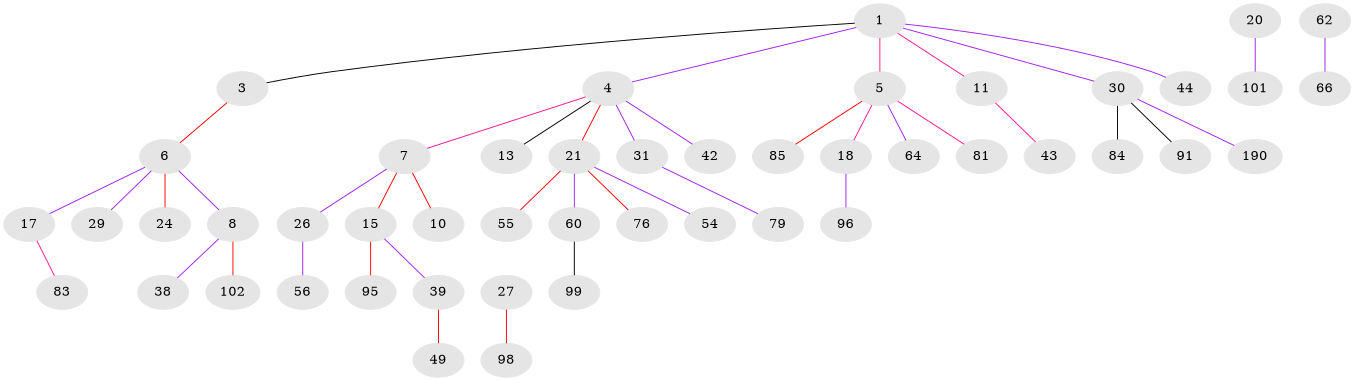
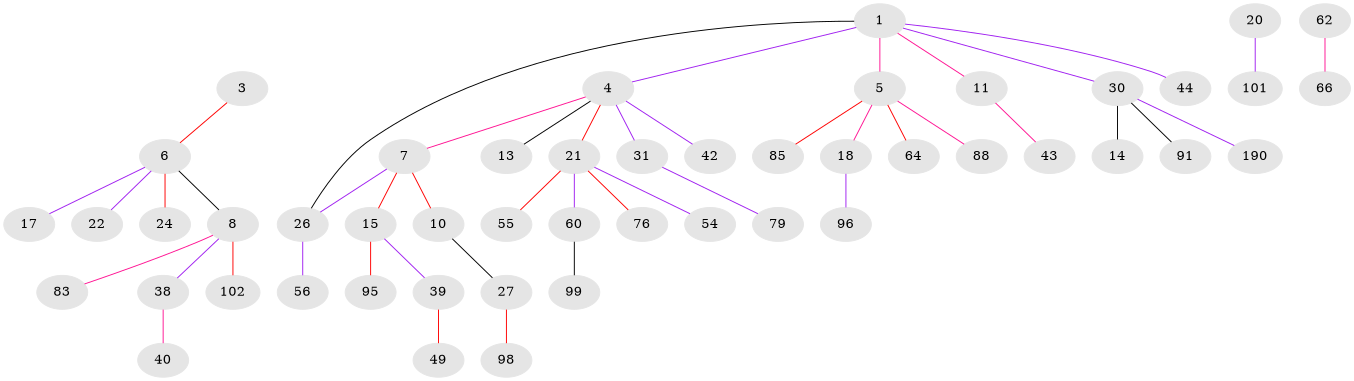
edge "1" -- "3": now "1" -- "26"
edge "62" -- "66": color purple -> deeppink
edge "5" -- "64": color purple -> red
node "81": label "81" -> "88"
node "84": label "84" -> "14"
edge "6" -- "8": color purple -> black
node "29": label "29" -> "22"
edge "17" -- "83": now "8" -- "83"
edge "10" -- "27": added
node "40": added
